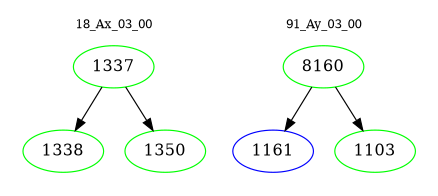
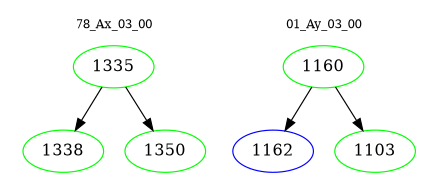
cluster "18_Ax_03_00": label "18_Ax_03_00" -> "78_Ax_03_00"
cluster "91_Ay_03_00": label "91_Ay_03_00" -> "01_Ay_03_00"
node "1337": label "1337" -> "1335"
node "8160": label "8160" -> "1160"
node "1161": label "1161" -> "1162"
